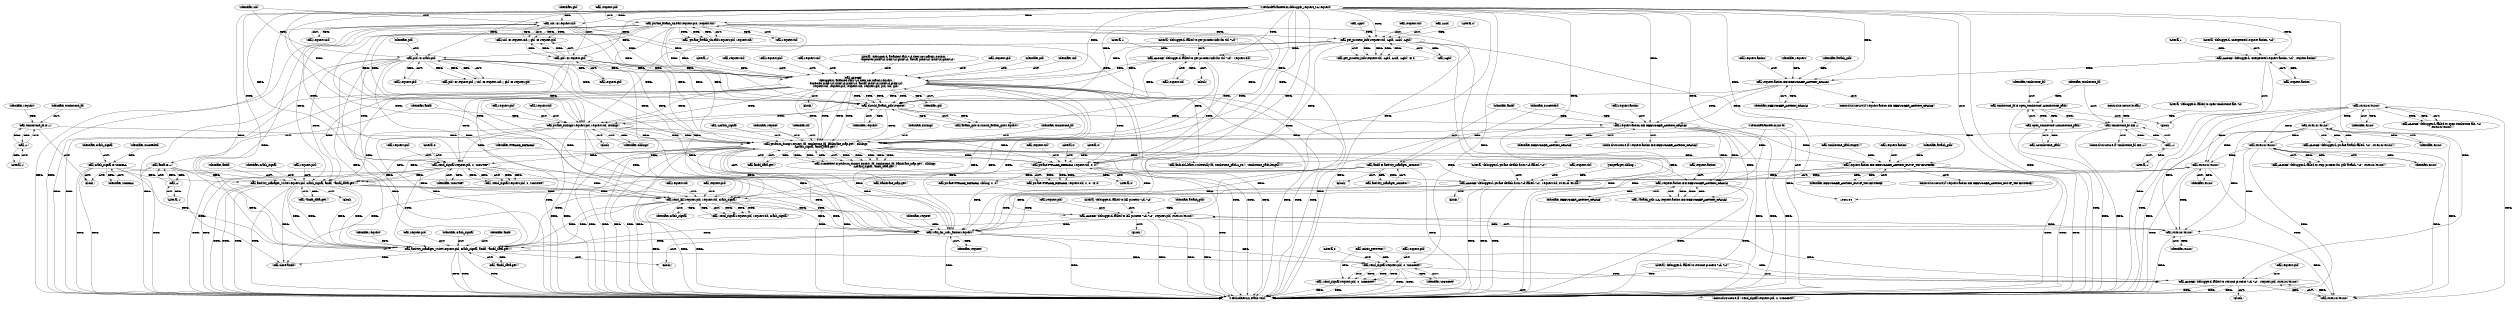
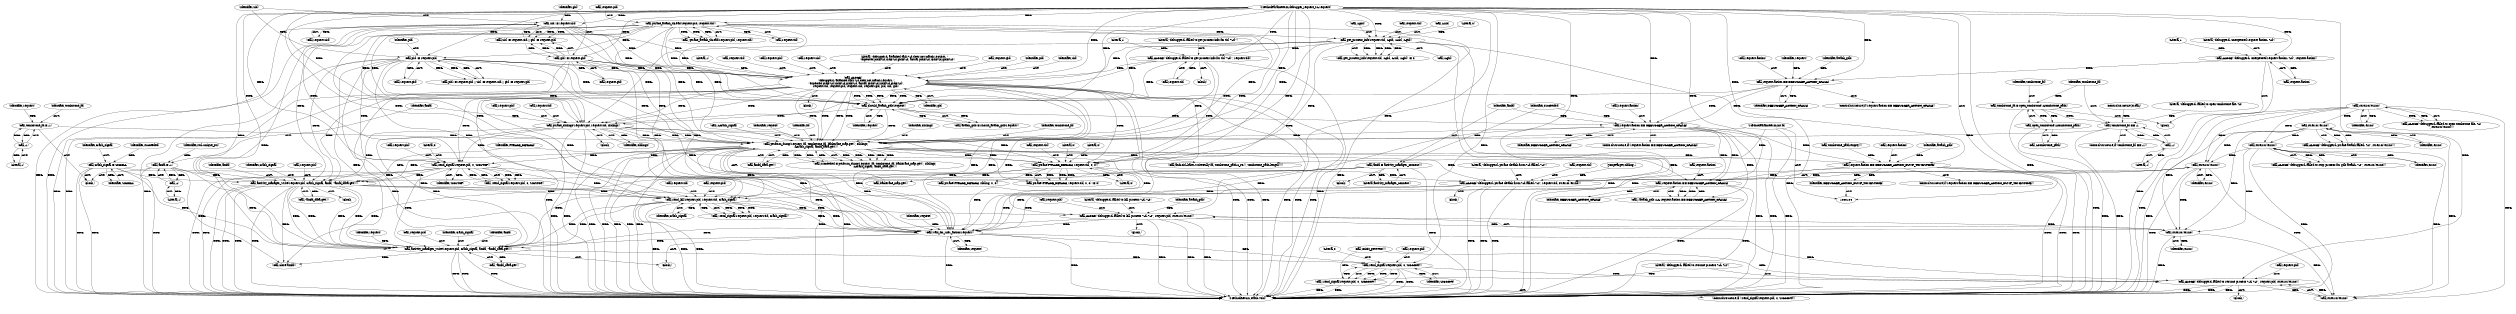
edge "(Call,&pid)" -> "(Call,get_process_info(request.tid, &pid, &uid, &gid))": label "DDG: " -> "AST: "
edge "(Call,uid != request.uid)" -> "(Call,attach_gdb = should_attach_gdb(request))": now "(Call,uid != request.uid)" -> "(Call,wait_for_user_action(request))"
edge "(Call,get_process_info(request.tid, &pid, &uid, &gid))" -> "(Call,&gid)": removed, label "CFG:"
node "(Call,pid != crash.pid)": label "(Call,pid != crash.pid)" -> "(Call,pid != request.pid)"
node "(Identifier,std::unique_ptr)": added
edge "(Call,ptrace_siblings(request.pid, request.tid, siblings))" -> "(Call,send_kill(request.pid, request.tid, crash_signal))": now "(Call,ptrace_siblings(request.pid, request.tid, siblings))" -> "(Call,ptrace(PTRACE_DETACH, request.tid, 0, 0) != 0)"
edge "(Identifier,DEBUGGER_ACTION_DUMP_TOMBSTONE)" -> "(Call,request.action == DEBUGGER_ACTION_DUMP_TOMBSTONE)": now "(Identifier,DEBUGGER_ACTION_DUMP_TOMBSTONE)" -> "1000104"
node "(Call,activity_manager_connect())": label "(Call,activity_manager_connect())" -> "(Literal,activity_manager_connect())"
edge "(Call,ptrace(PTRACE_DETACH, request.tid, 0, 0))" -> "(MethodReturn,static void)": now "(Call,ptrace(PTRACE_DETACH, request.tid, 0, 0))" -> "(Call,backtrace_map.get())"
edge "(Call,uninit_getevent())" -> "(Call,send_signal(request.pid, 0, SIGCONT))": now "(Call,!send_signal(request.pid, 0, SIGCONT))" -> "(Call,send_signal(request.pid, 0, SIGCONT))"
